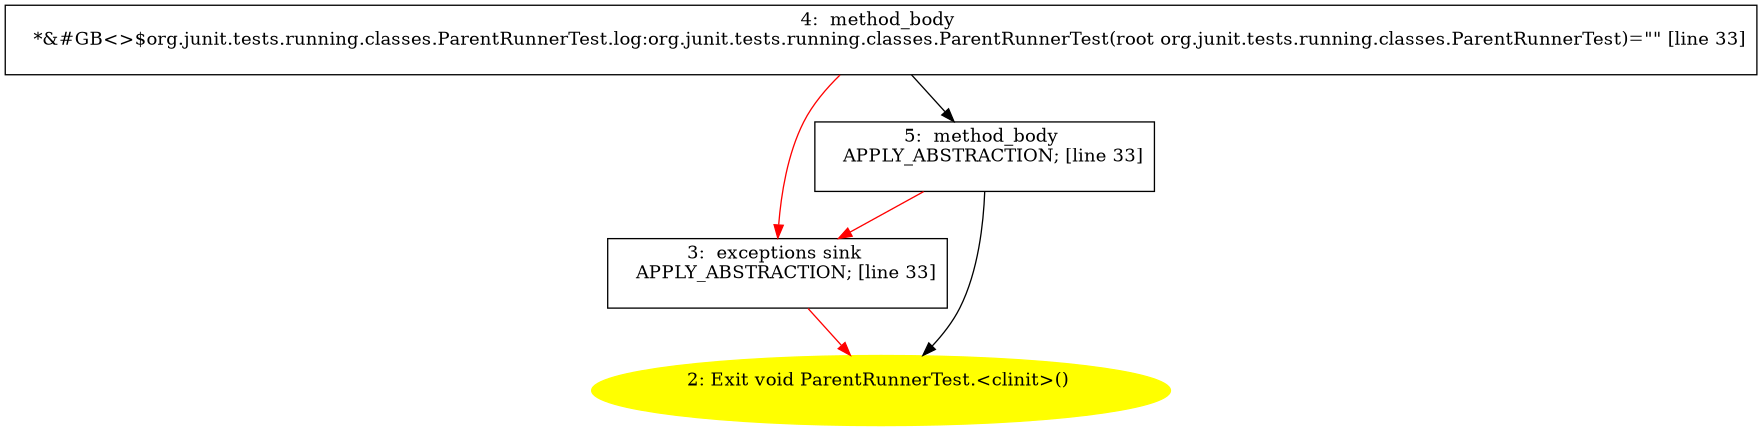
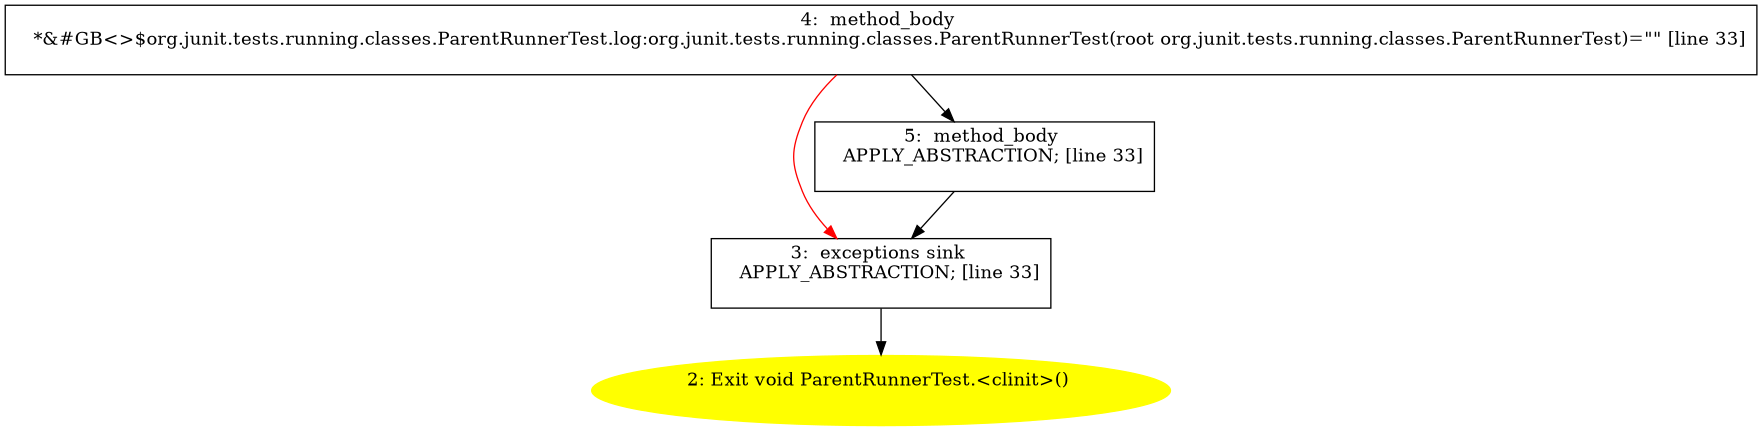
edge "5:  method_body APPLY_ABSTRACTION; [line 33]" -> "3:  exceptions sink APPLY_ABSTRACTION; [line 33]": color red -> black
edge "5:  method_body APPLY_ABSTRACTION; [line 33]" -> "2: Exit void ParentRunnerTest.<clinit>()": removed
edge "3:  exceptions sink APPLY_ABSTRACTION; [line 33]" -> "2: Exit void ParentRunnerTest.<clinit>()": color red -> black
